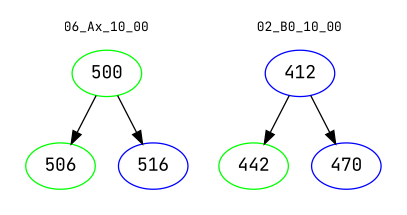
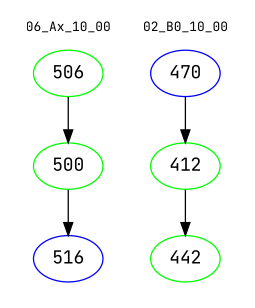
node "412": color blue -> green
edge "500" -> "506": reversed
edge "412" -> "470": reversed
